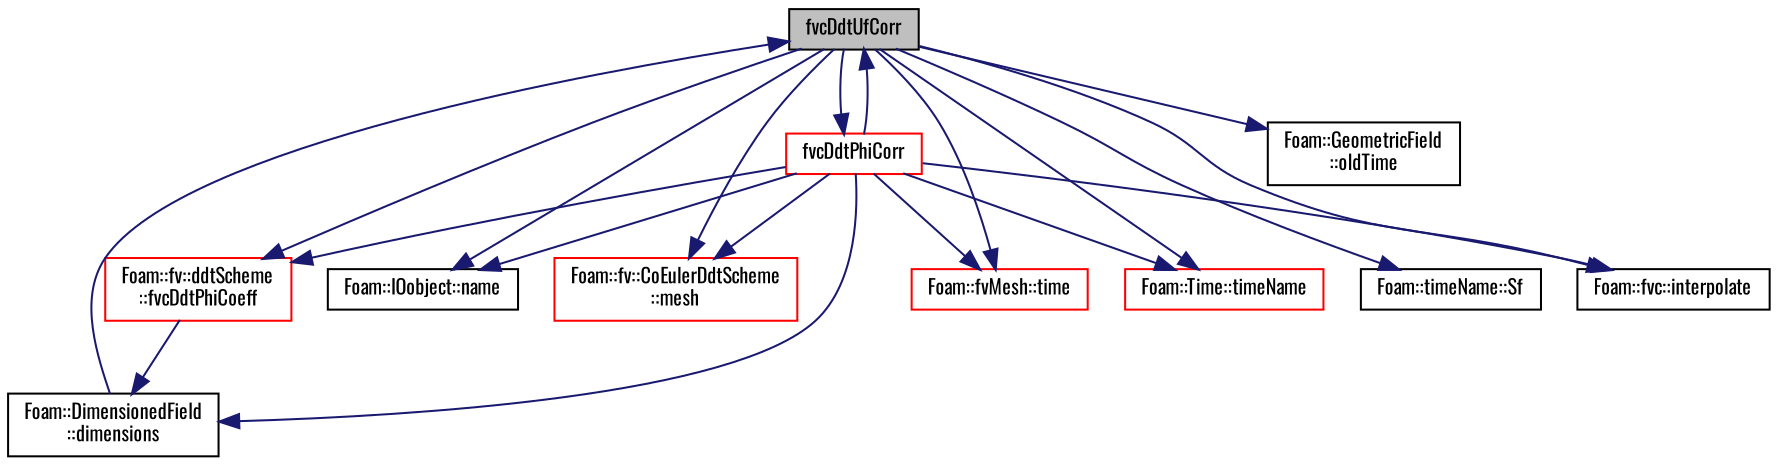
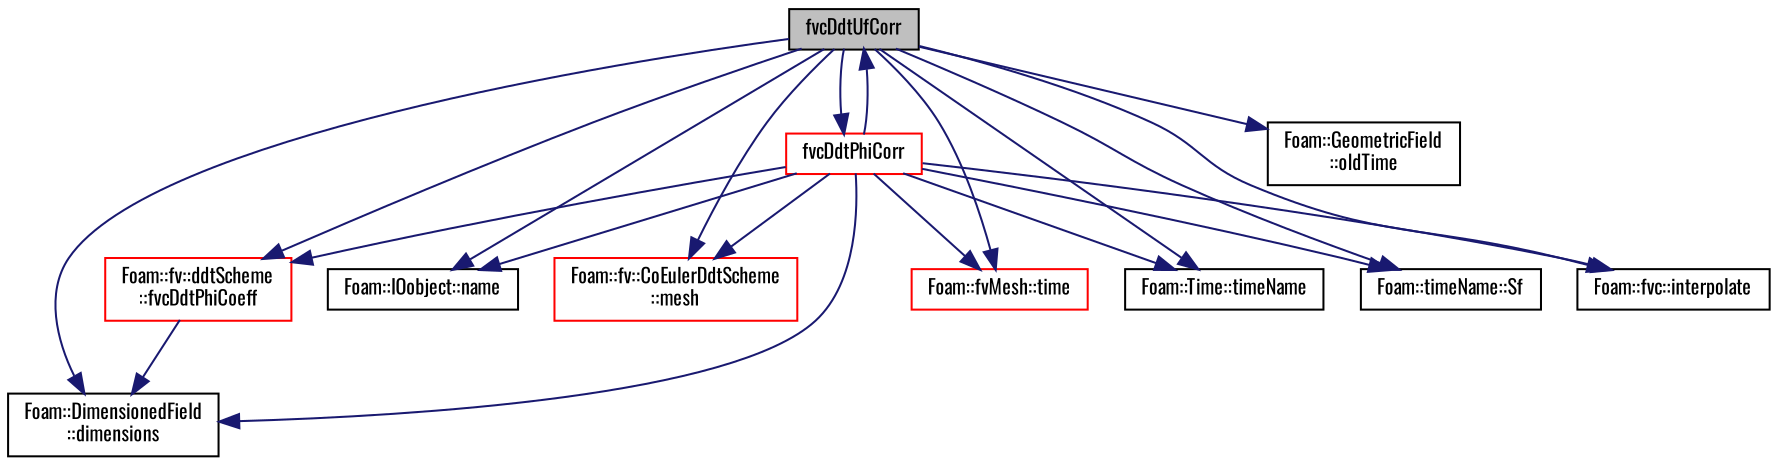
edge "Foam::DimensionedField ::dimensions" -> "fvcDdtUfCorr": reversed
edge "fvcDdtPhiCorr" -> "Foam::timeName::Sf": added
node "Foam::Time::timeName": color red -> black
